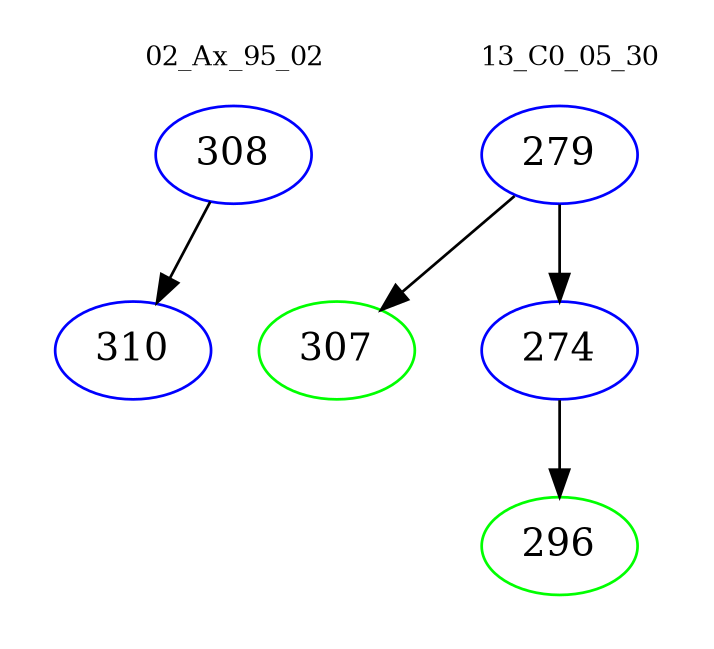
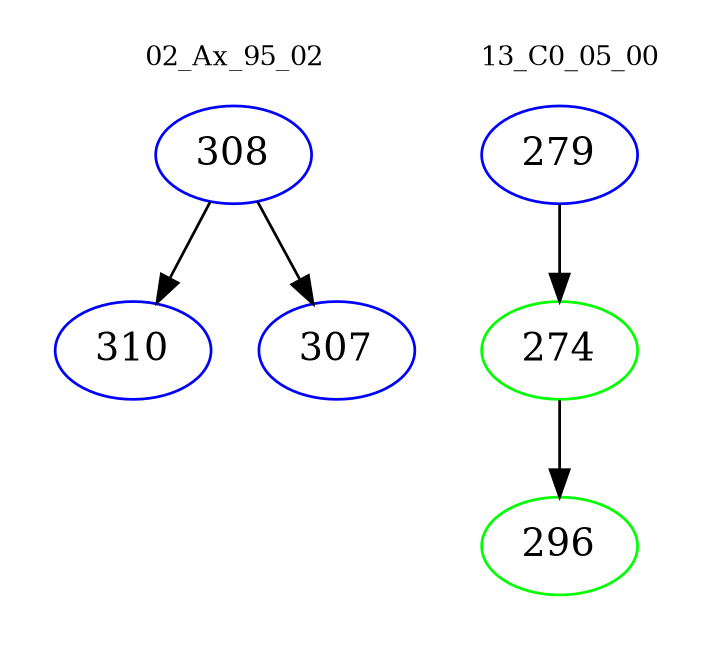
cluster "13_C0_05_30": label "13_C0_05_30" -> "13_C0_05_00"
edge "279" -> "307": now "308" -> "307"
node "307": color green -> blue
node "274": color blue -> green
